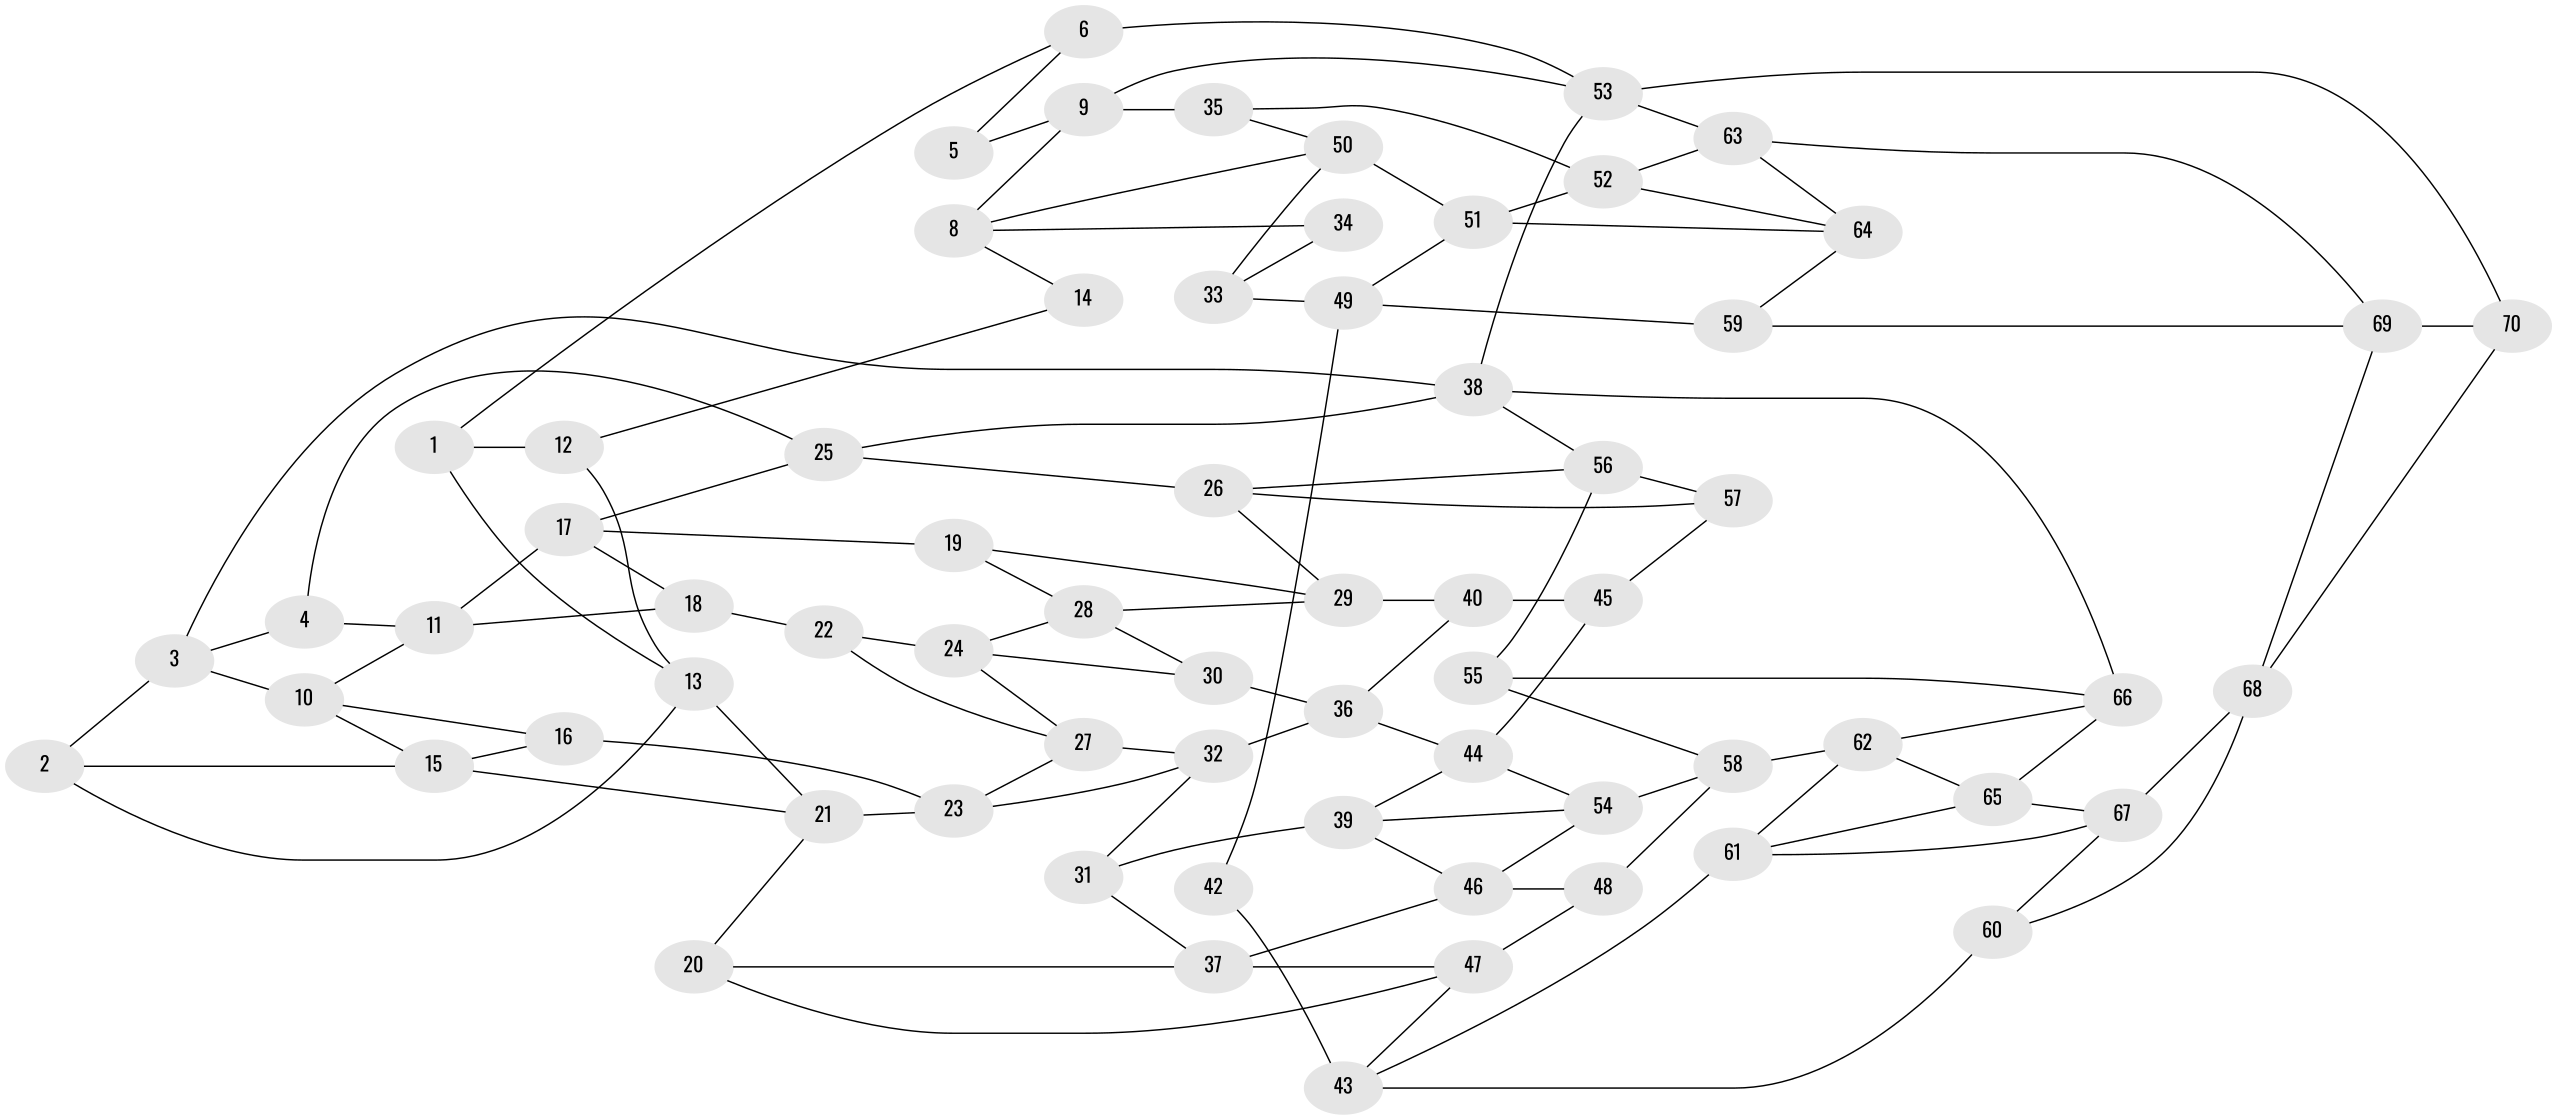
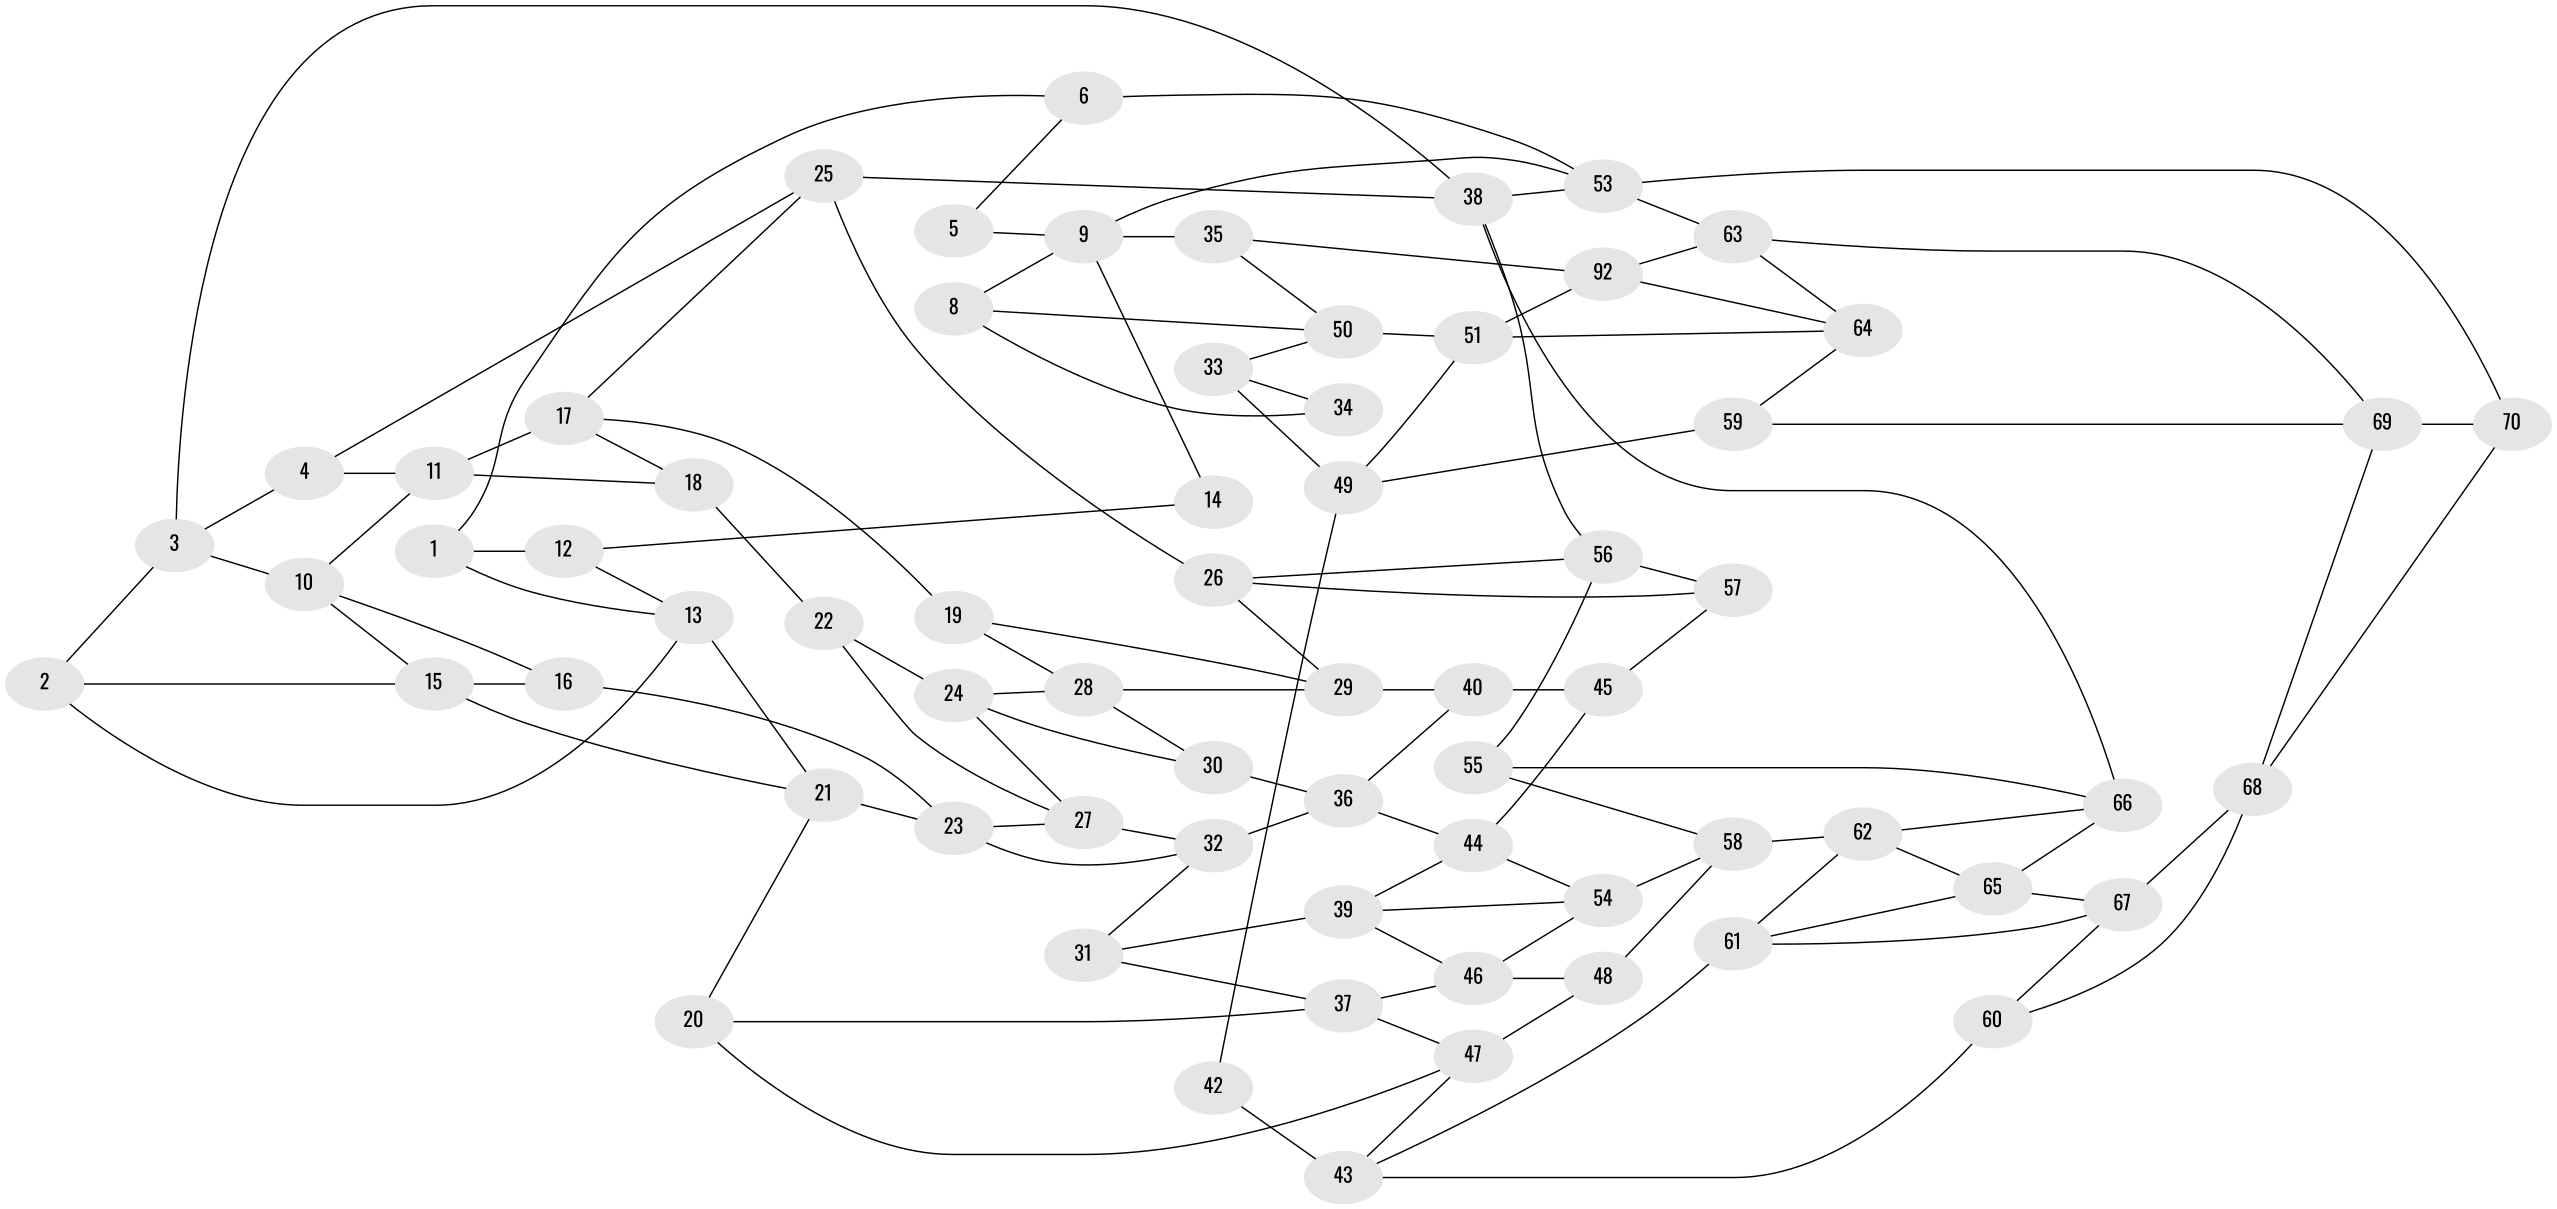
node "52": label "52" -> "92"
edge "8" -- "14": now "9" -- "14"
